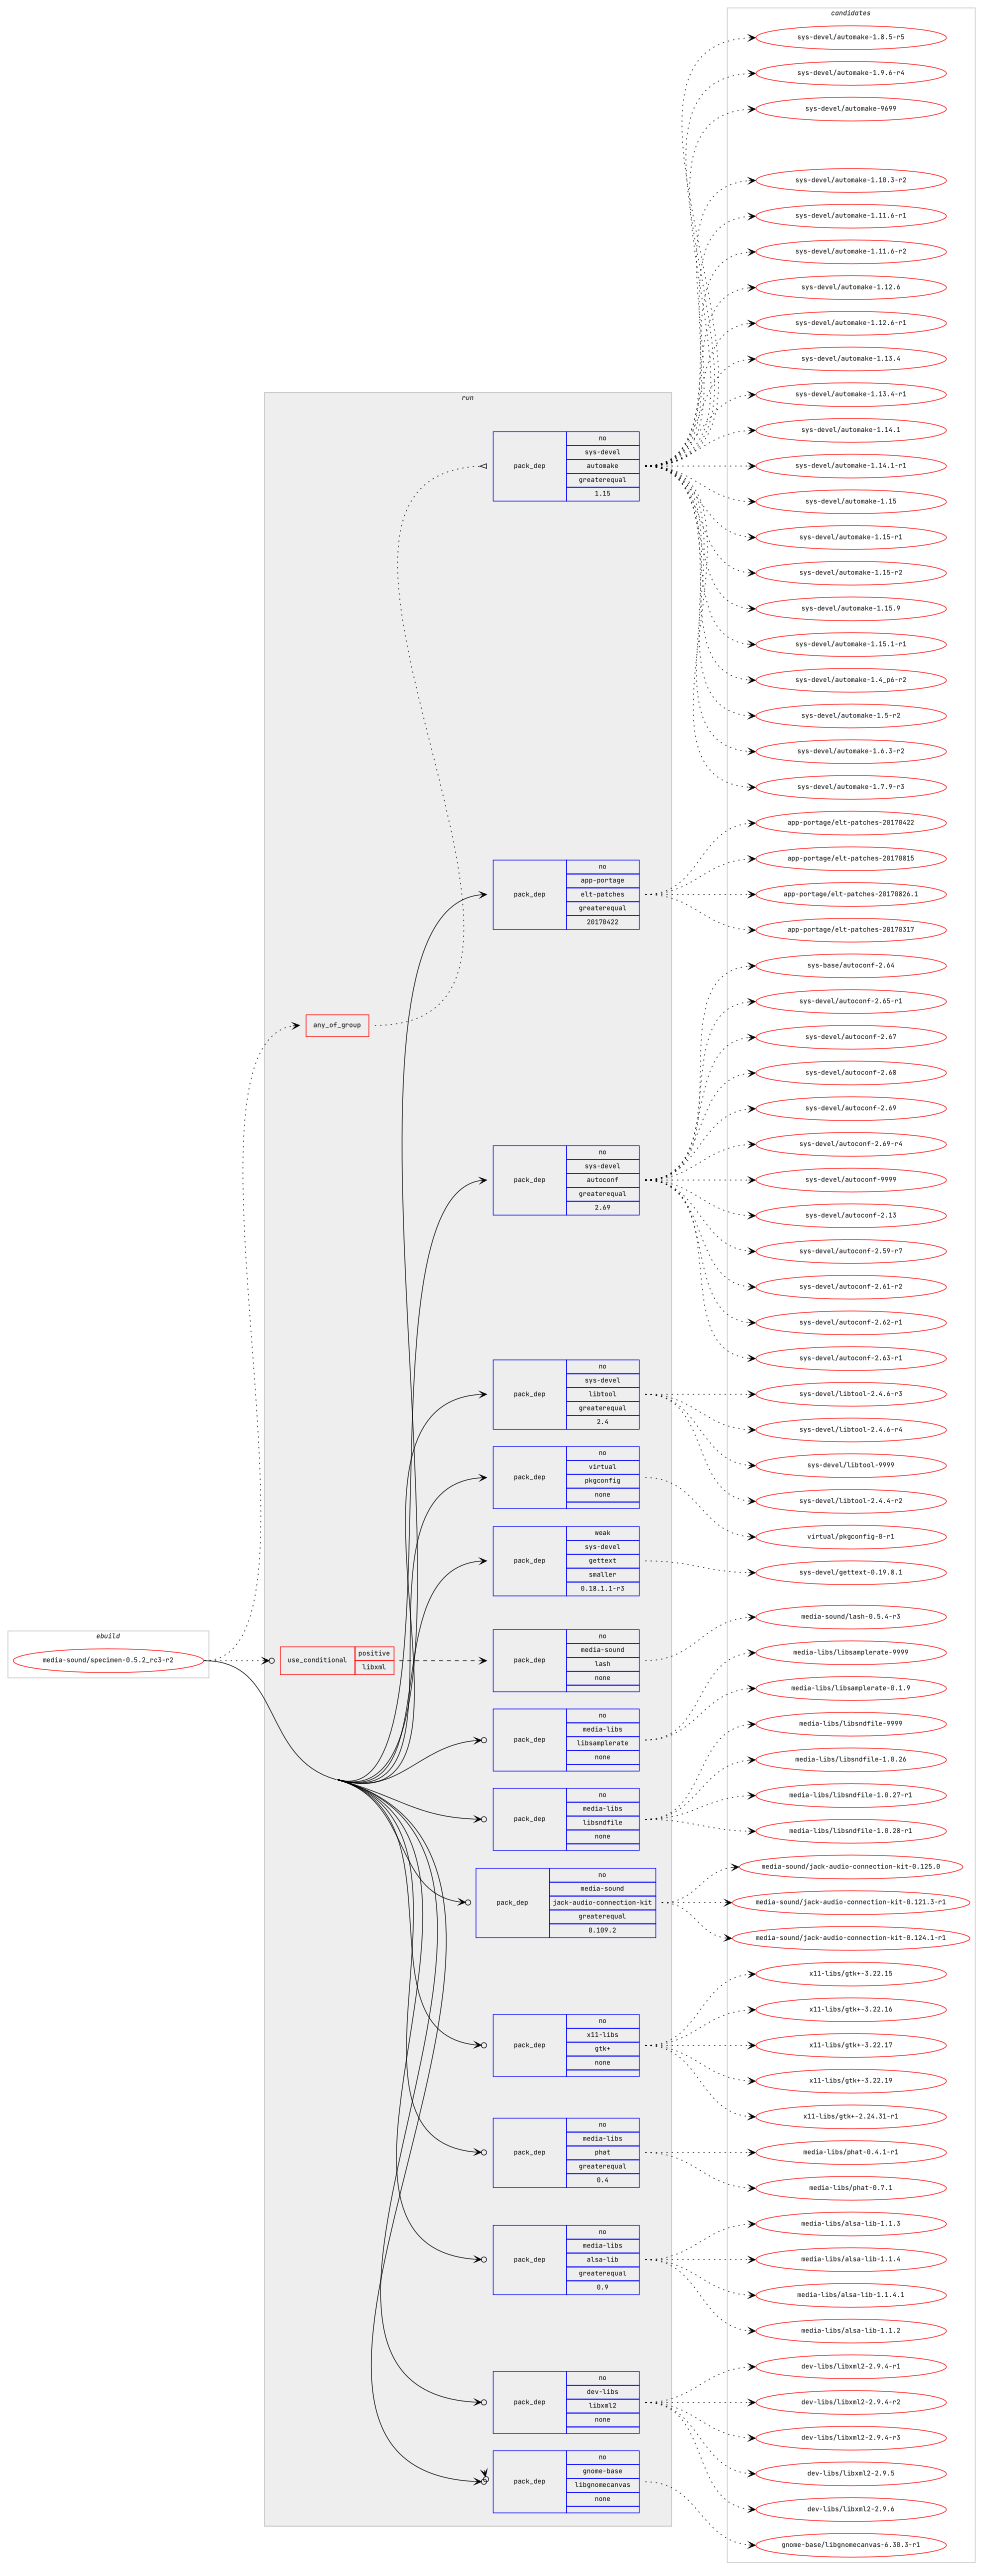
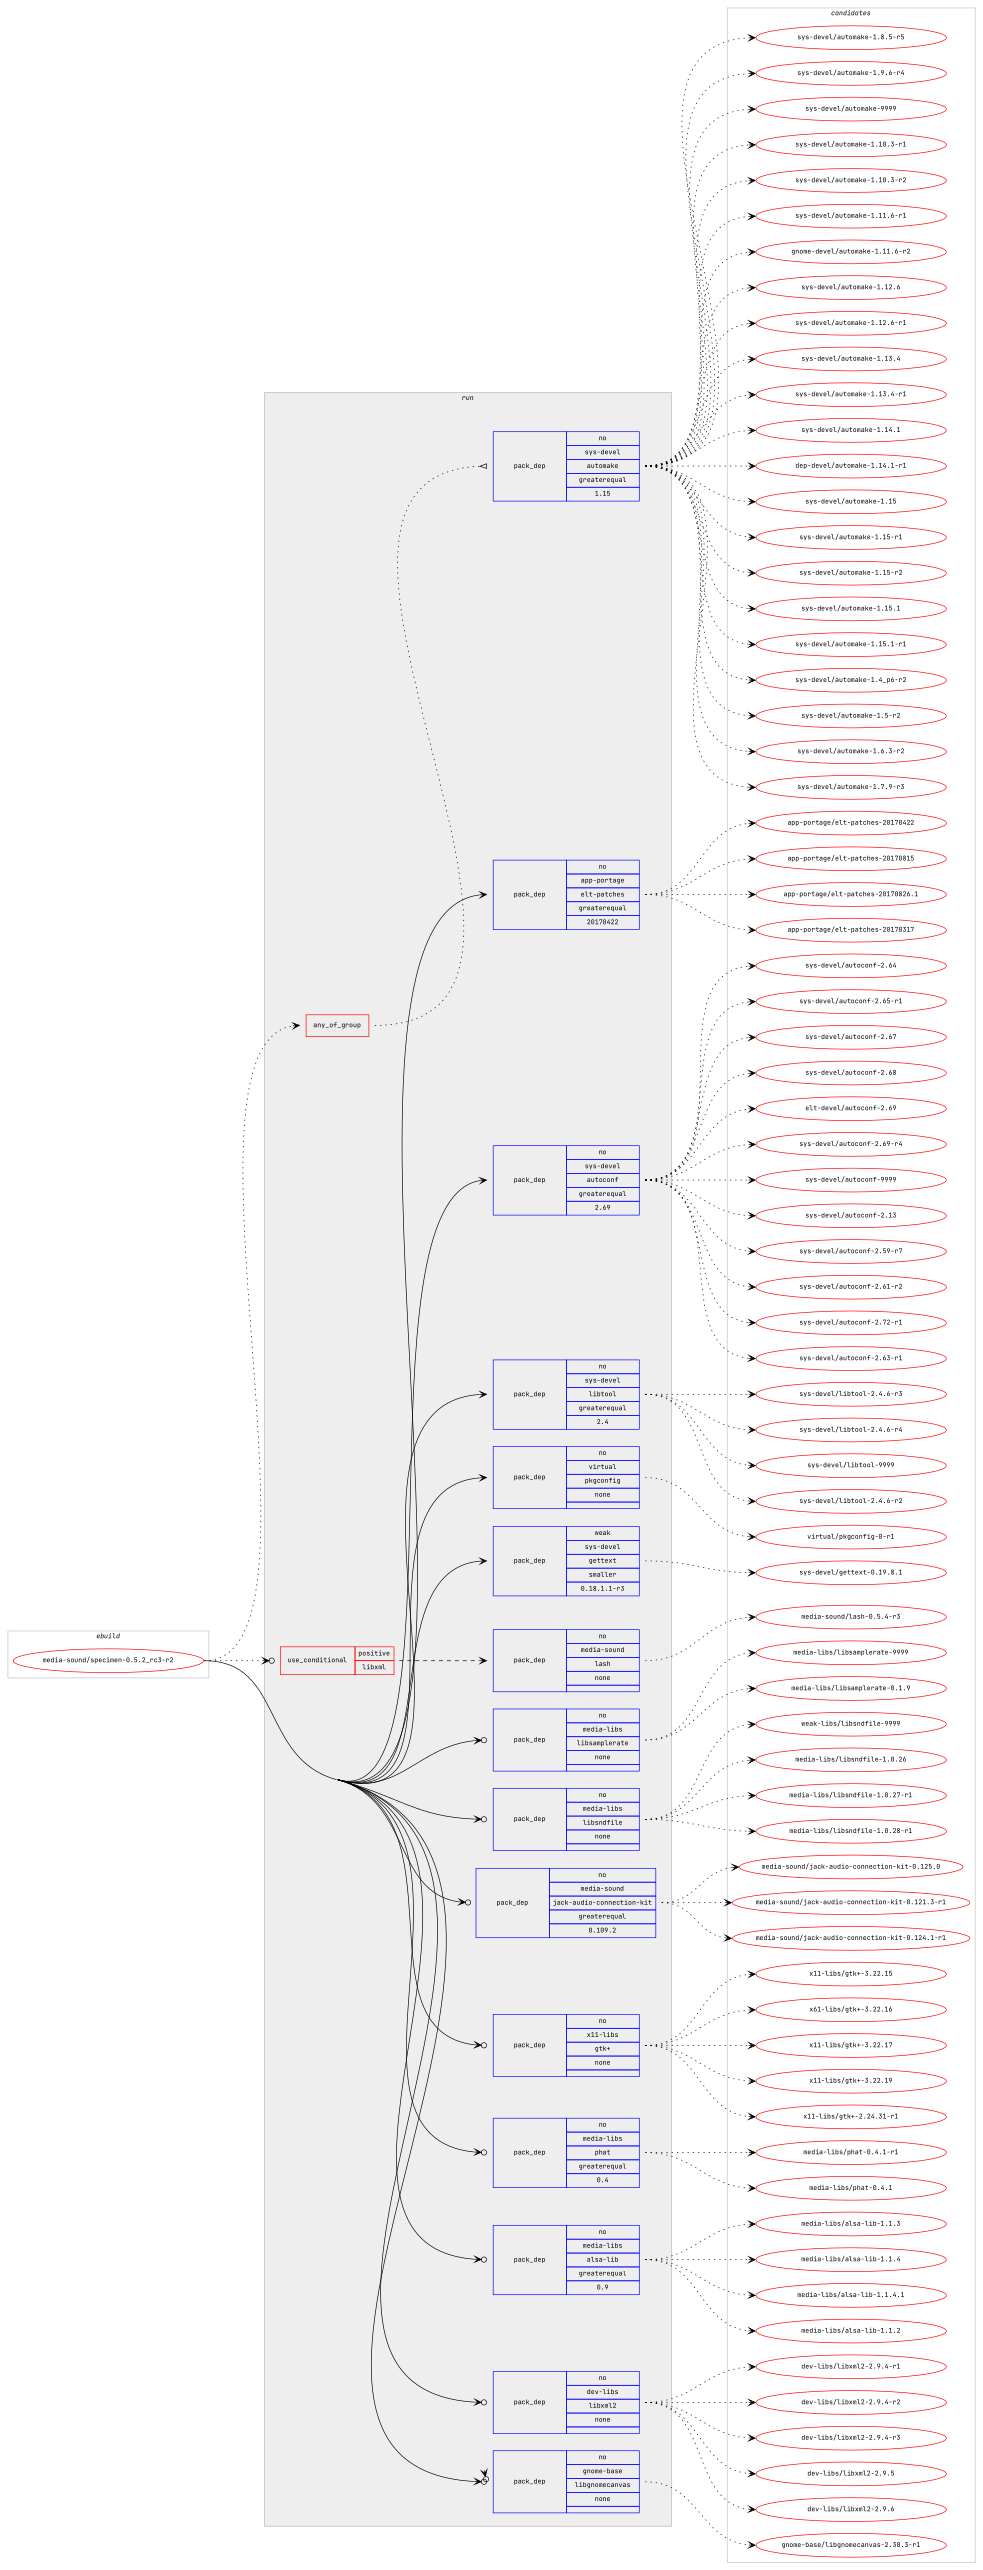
node "sys-devel/automake-9699": label "sys-devel/automake-9699" -> "sys-devel/automake-9999"
node "sys-devel/automake-1.10.3-r1": added
node "sys-devel/automake-1.11.6-r2": label "sys-devel/automake-1.11.6-r2" -> "gnome-devel/automake-1.11.6-r2"
node "sys-devel/automake-1.14.1-r1": label "sys-devel/automake-1.14.1-r1" -> "dep-devel/automake-1.14.1-r1"
node "sys-devel/automake-1.15.9": label "sys-devel/automake-1.15.9" -> "sys-devel/automake-1.15.1"
node "sys-base/autoconf-2.64": label "sys-base/autoconf-2.64" -> "sys-devel/autoconf-2.64"
node "sys-devel/autoconf-2.69": label "sys-devel/autoconf-2.69" -> "elt-devel/autoconf-2.69"
node "sys-devel/autoconf-2.62-r1": label "sys-devel/autoconf-2.62-r1" -> "sys-devel/autoconf-2.72-r1"
node "sys-devel/libtool-2.4.4-r2": label "sys-devel/libtool-2.4.4-r2" -> "sys-devel/libtool-2.4.6-r2"
node "media-libs/libsndfile-9999": label "media-libs/libsndfile-9999" -> "weak-libs/libsndfile-9999"
node "x11-libs/gtk+-3.22.16": label "x11-libs/gtk+-3.22.16" -> "x61-libs/gtk+-3.22.16"
node "media-libs/phat-0.7.1": label "media-libs/phat-0.7.1" -> "media-libs/phat-0.4.1"
node "gnome-base/libgnomecanvas-6.30.3-r1": label "gnome-base/libgnomecanvas-6.30.3-r1" -> "gnome-base/libgnomecanvas-2.30.3-r1"
